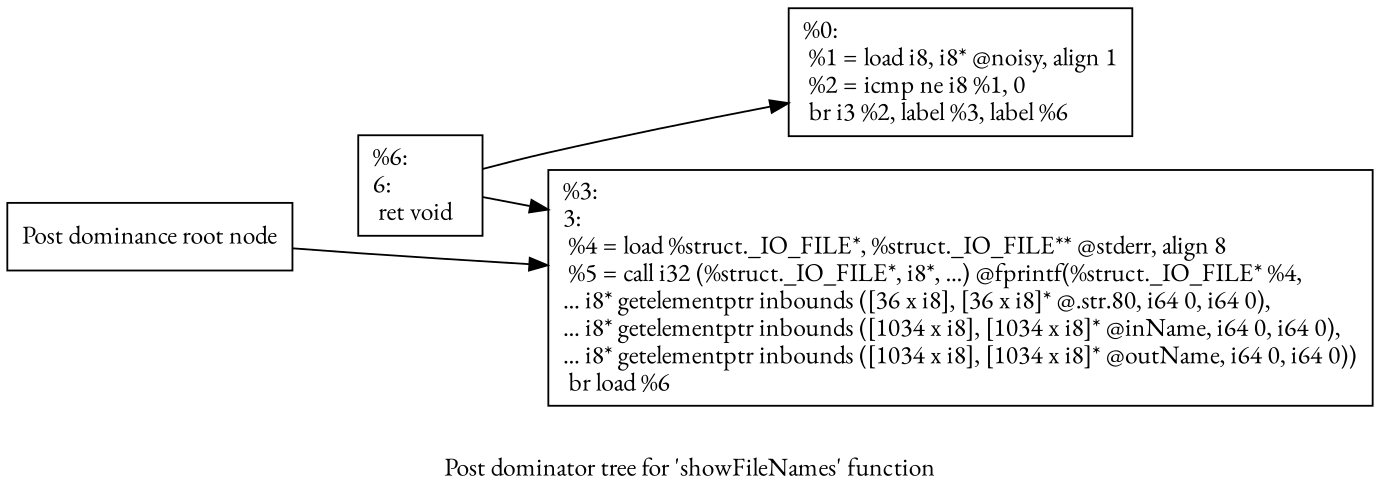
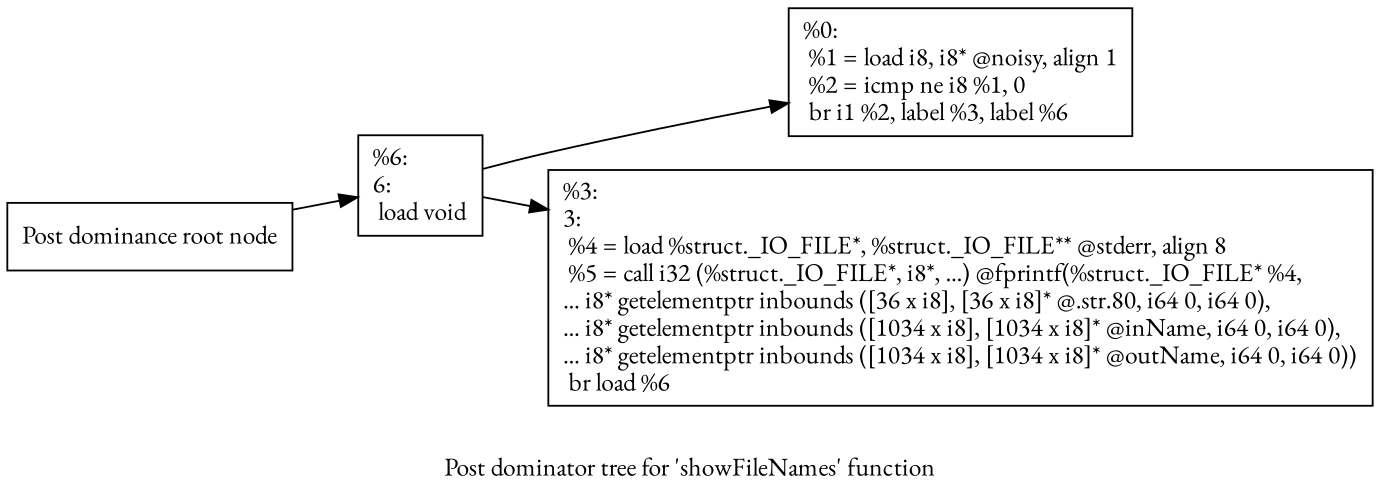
node "%0:": text "br i3 %2, label %3, label %6" -> "br i1 %2, label %3, label %6"
node "%6:": text "ret void" -> "load void"
edge "Post dominance root node" -> "%3:": now "Post dominance root node" -> "%6:"
